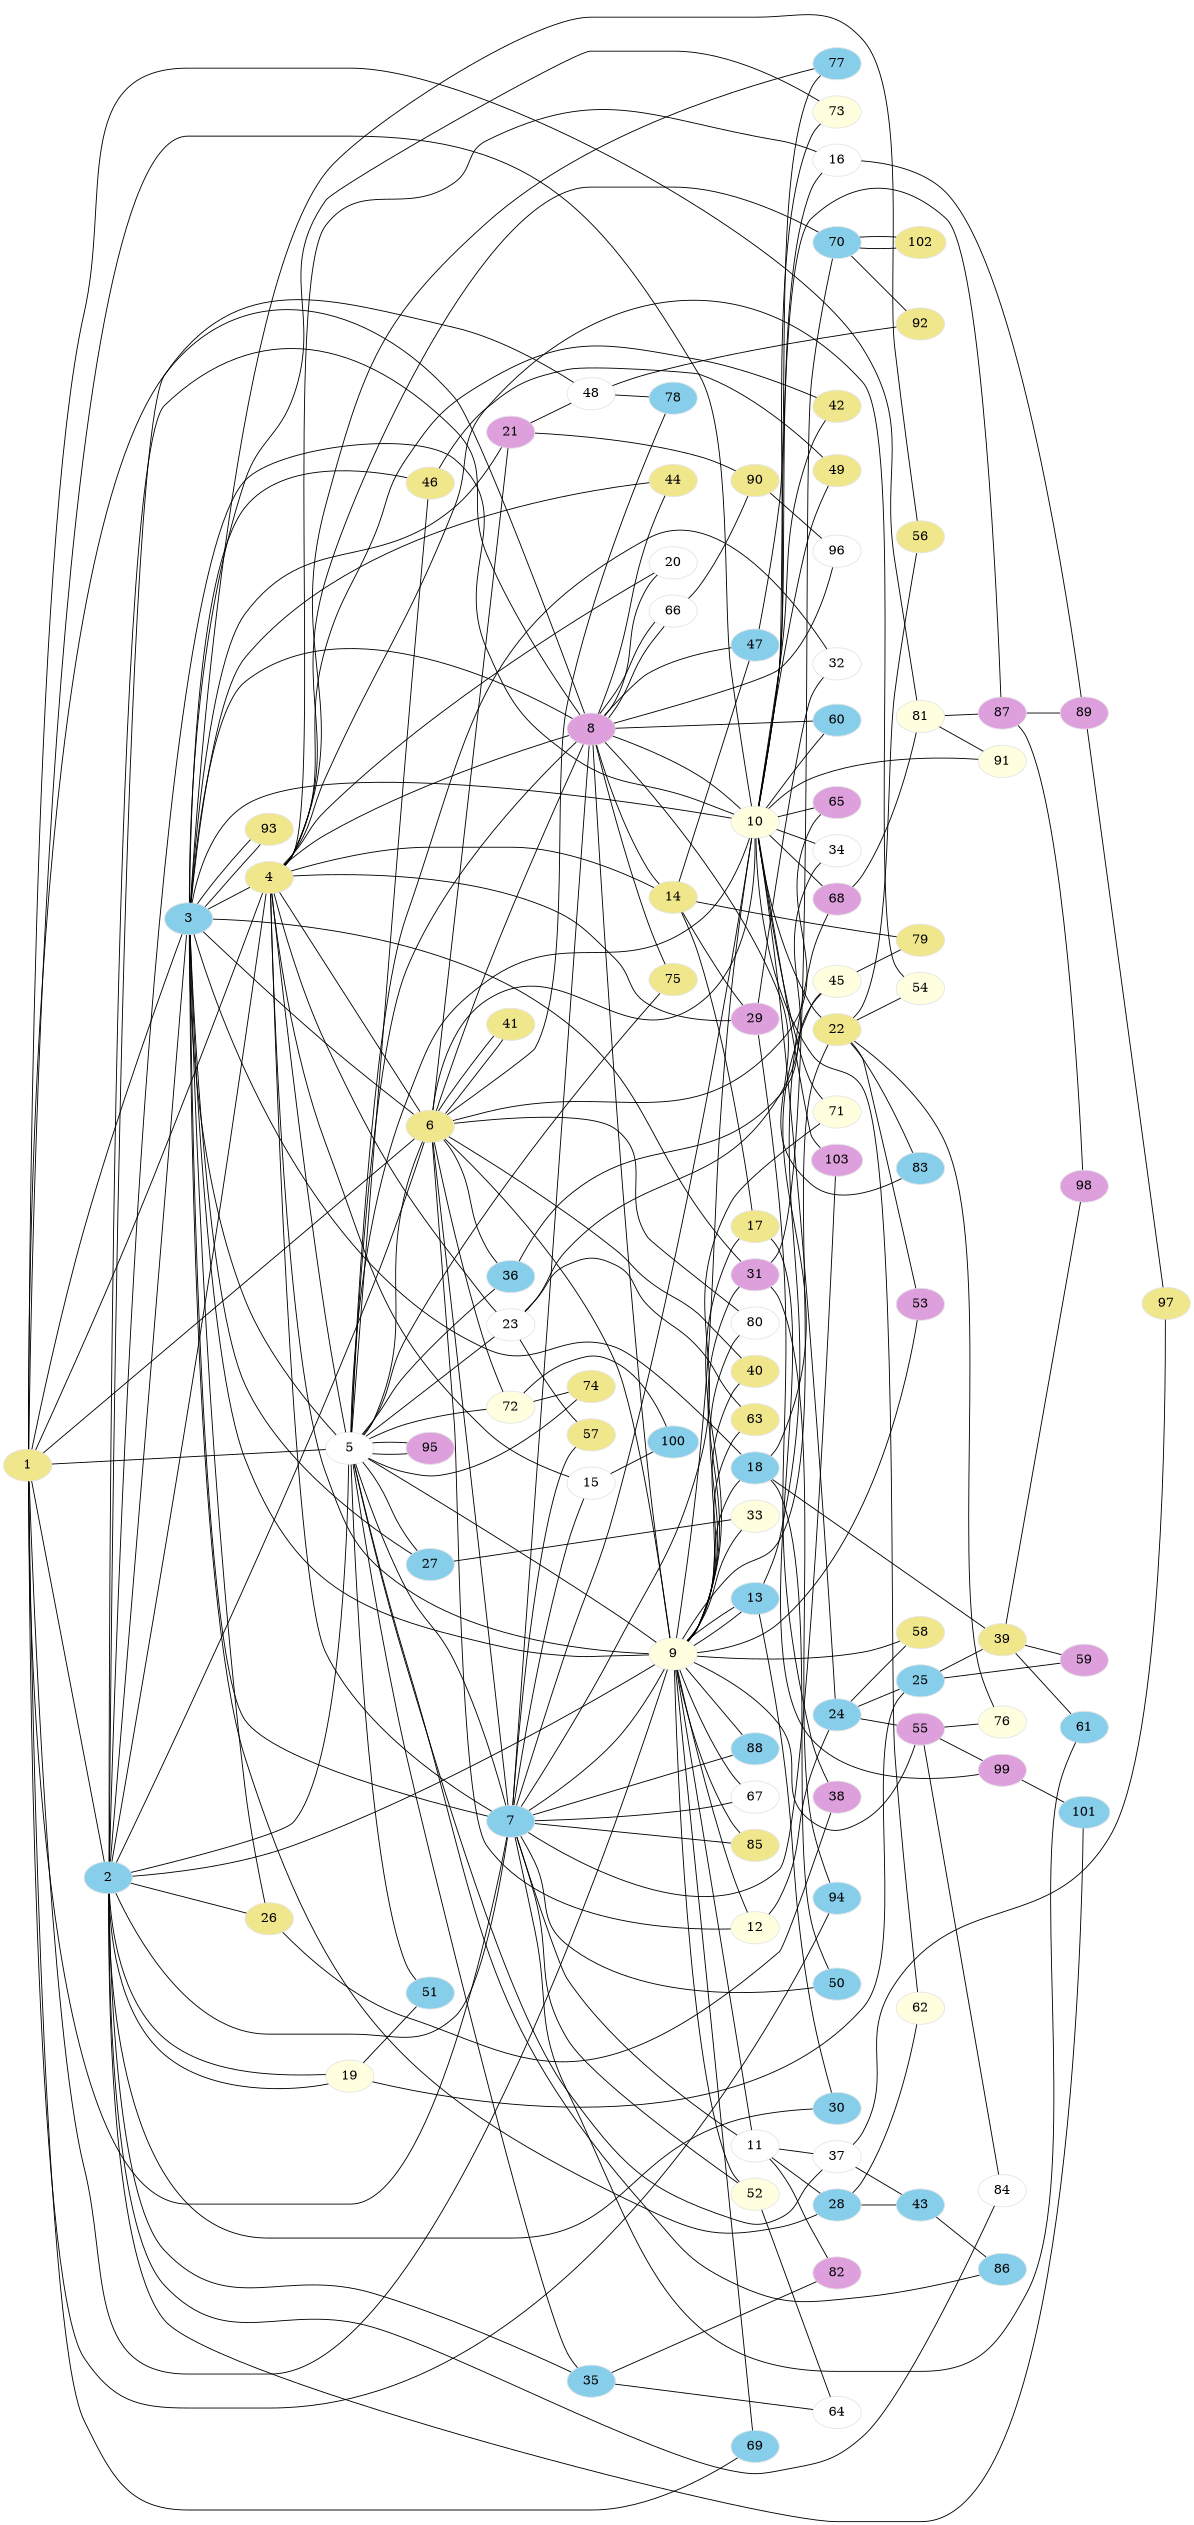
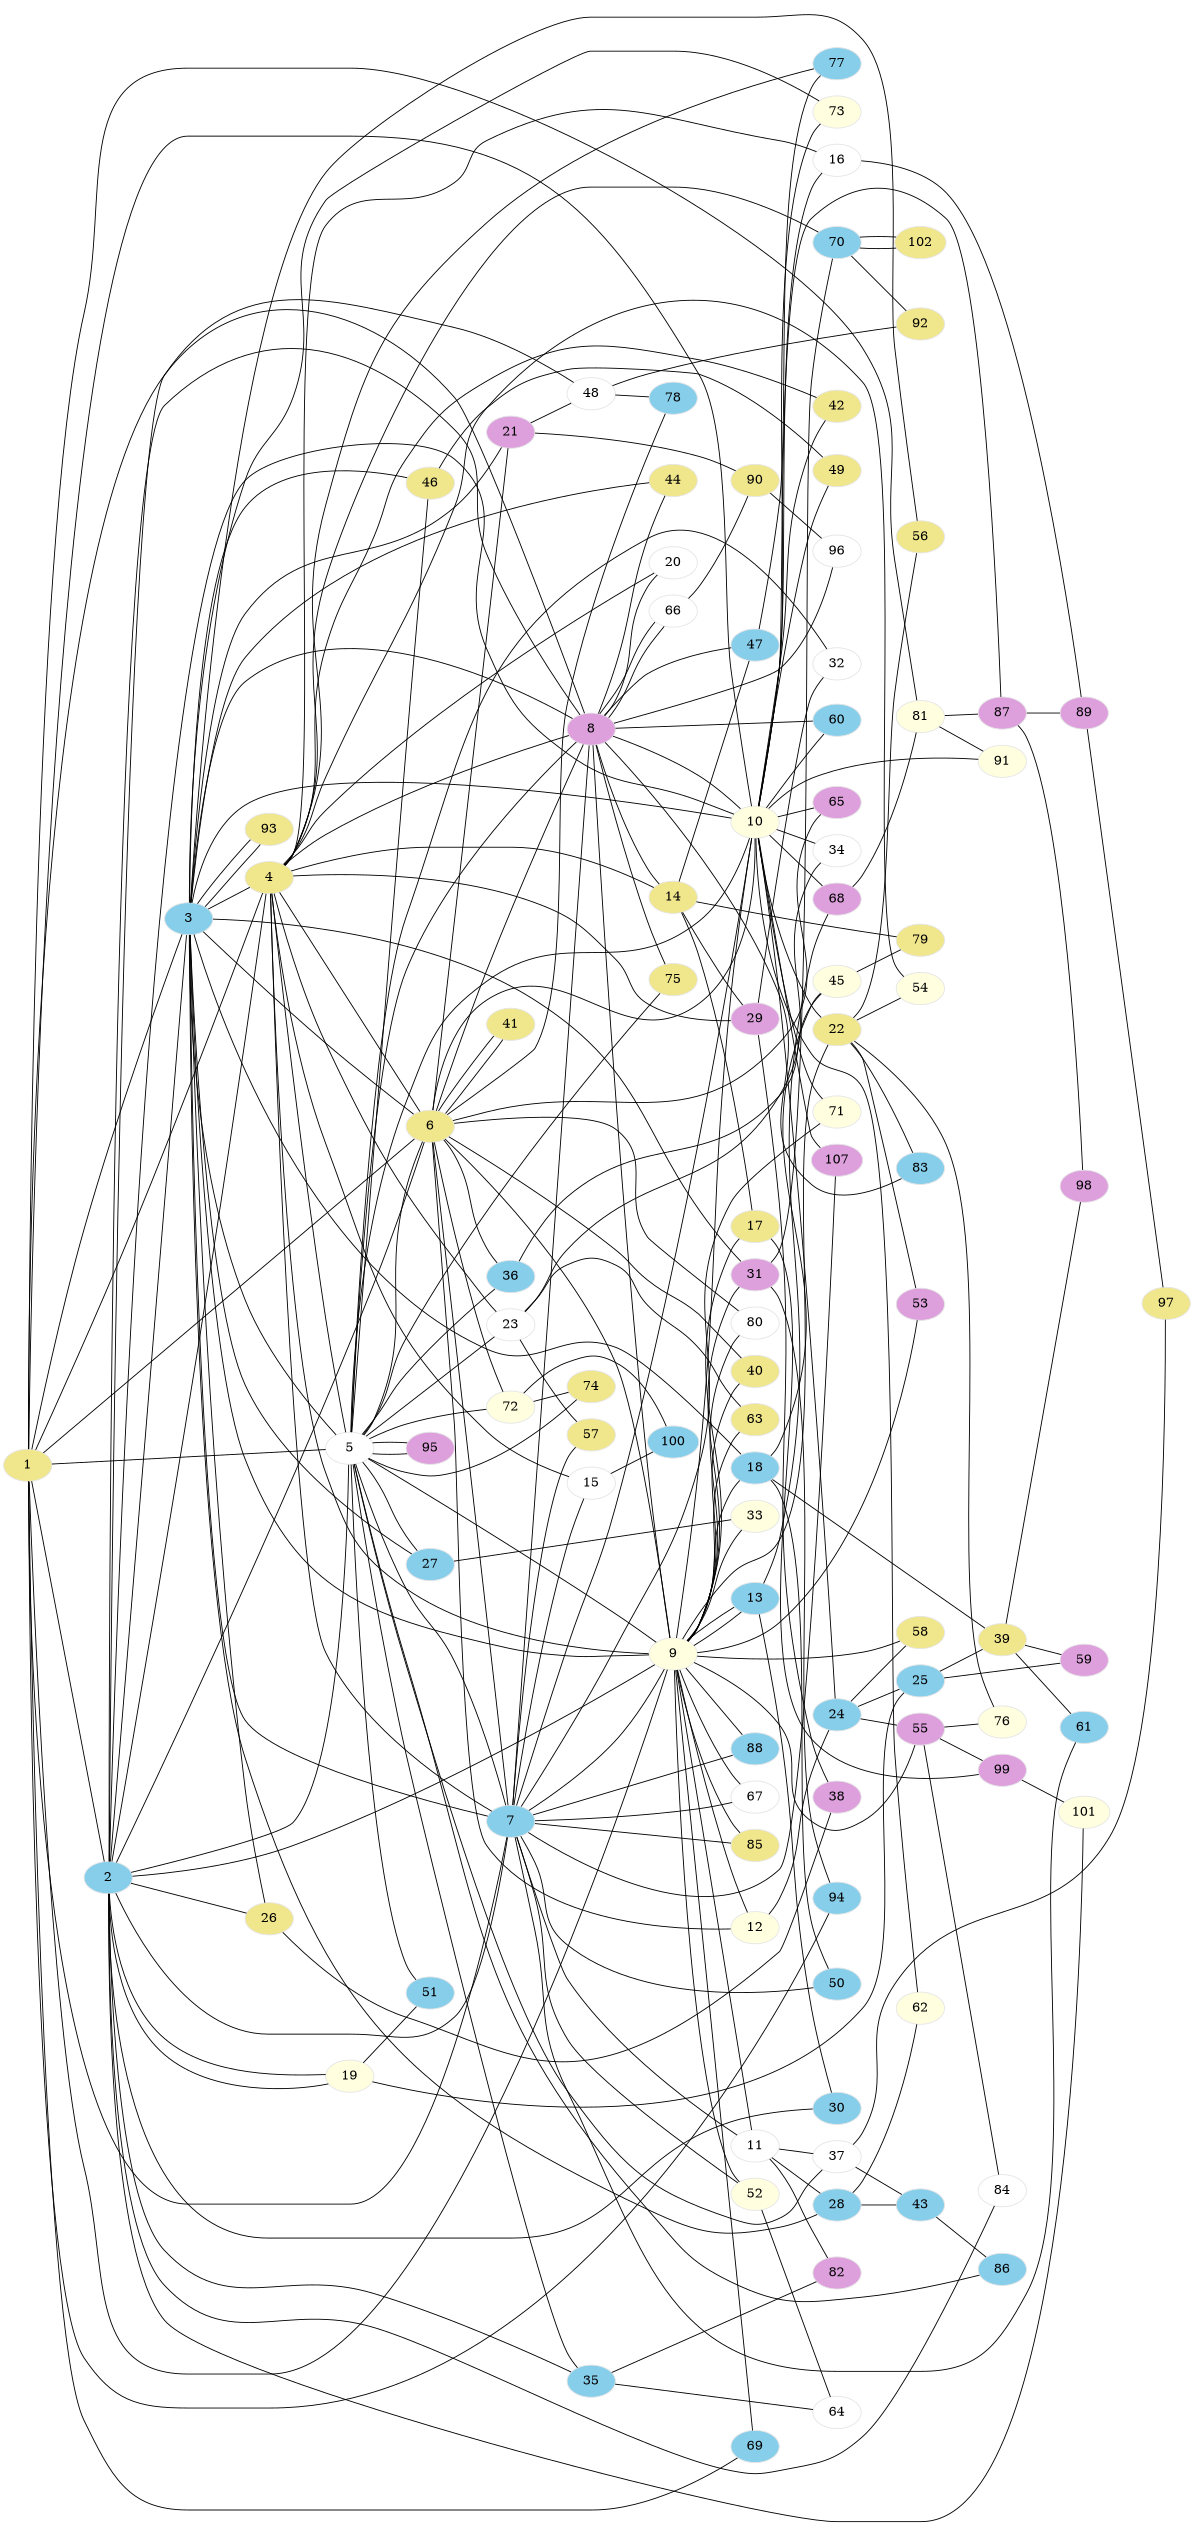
node "103": label "103" -> "107"
node "101": fillcolor skyblue -> lightyellow
